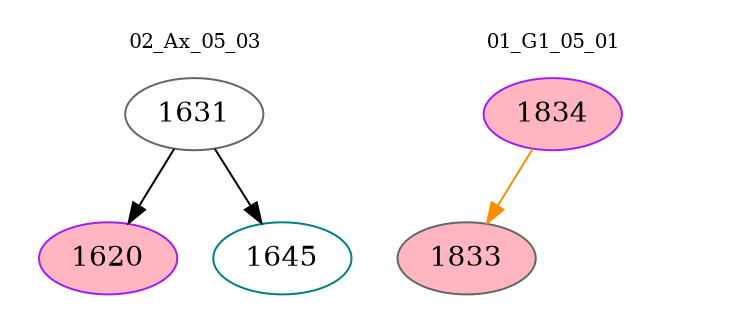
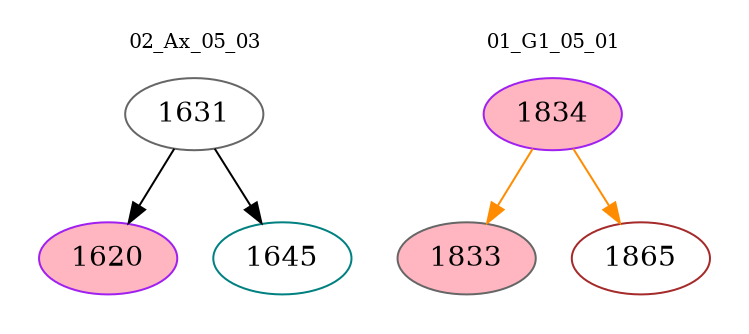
node "1865": added
